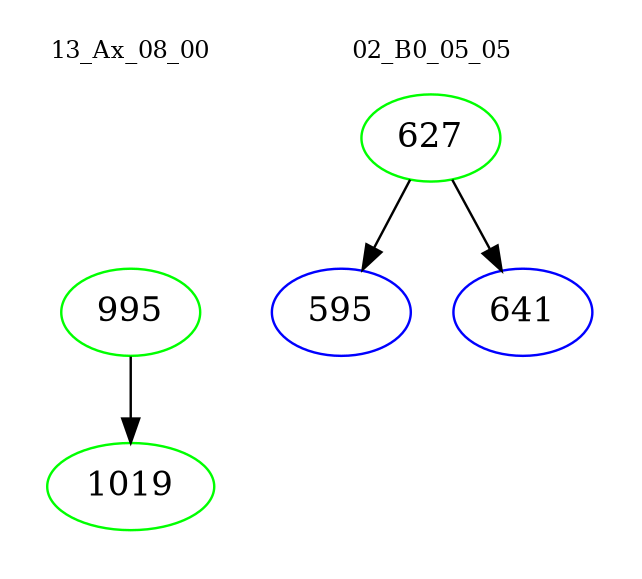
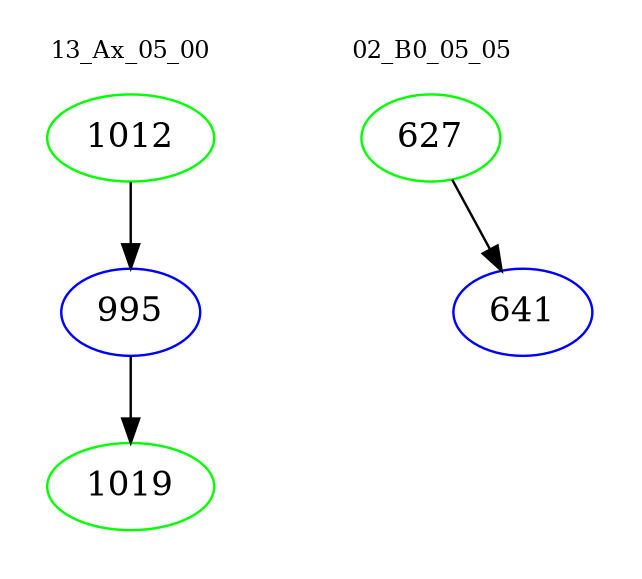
cluster "13_Ax_08_00": label "13_Ax_08_00" -> "13_Ax_05_00"
node "1012": added
node "995": color green -> blue
node "595": removed
